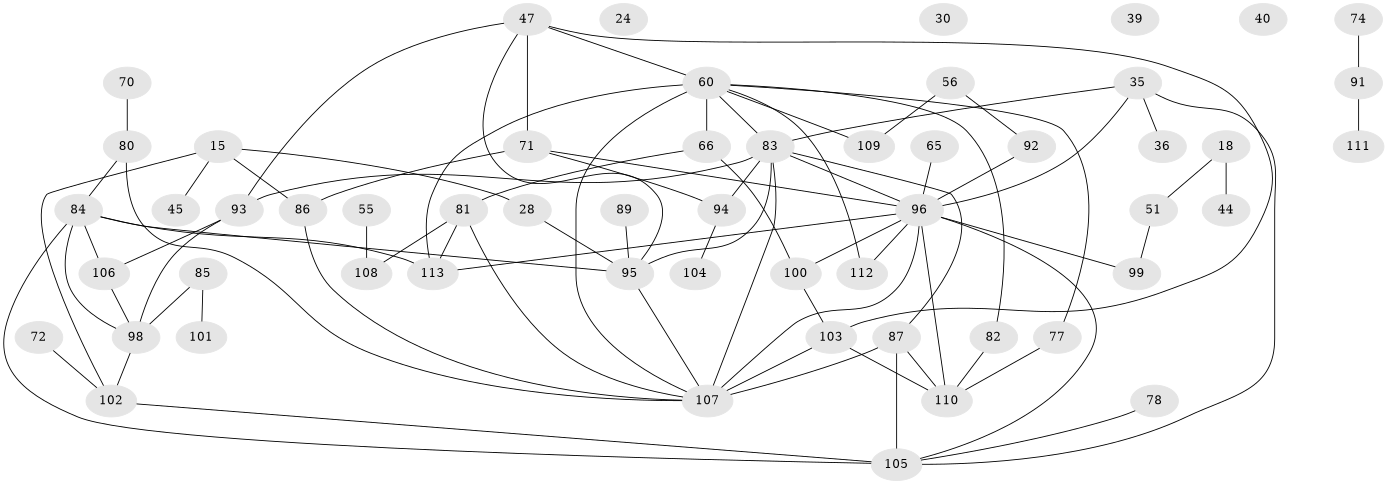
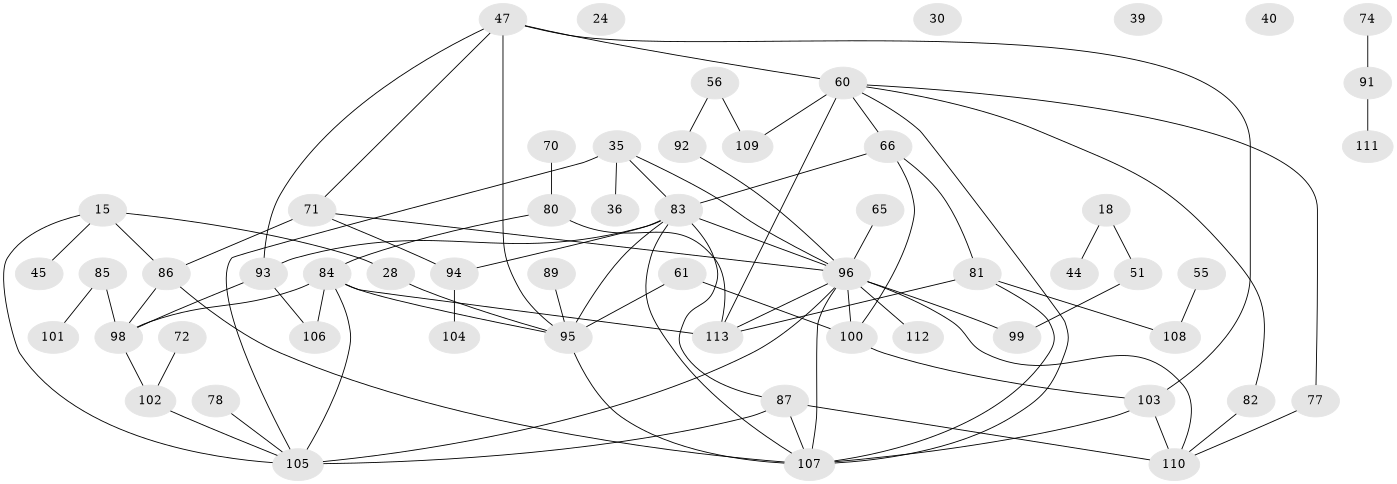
edge "60" -- "83": now "66" -- "83"
edge "60" -- "112": removed
edge "15" -- "102": now "15" -- "105"
node "61": added
edge "106" -- "98": now "86" -- "98"
edge "80" -- "107": now "80" -- "113"
